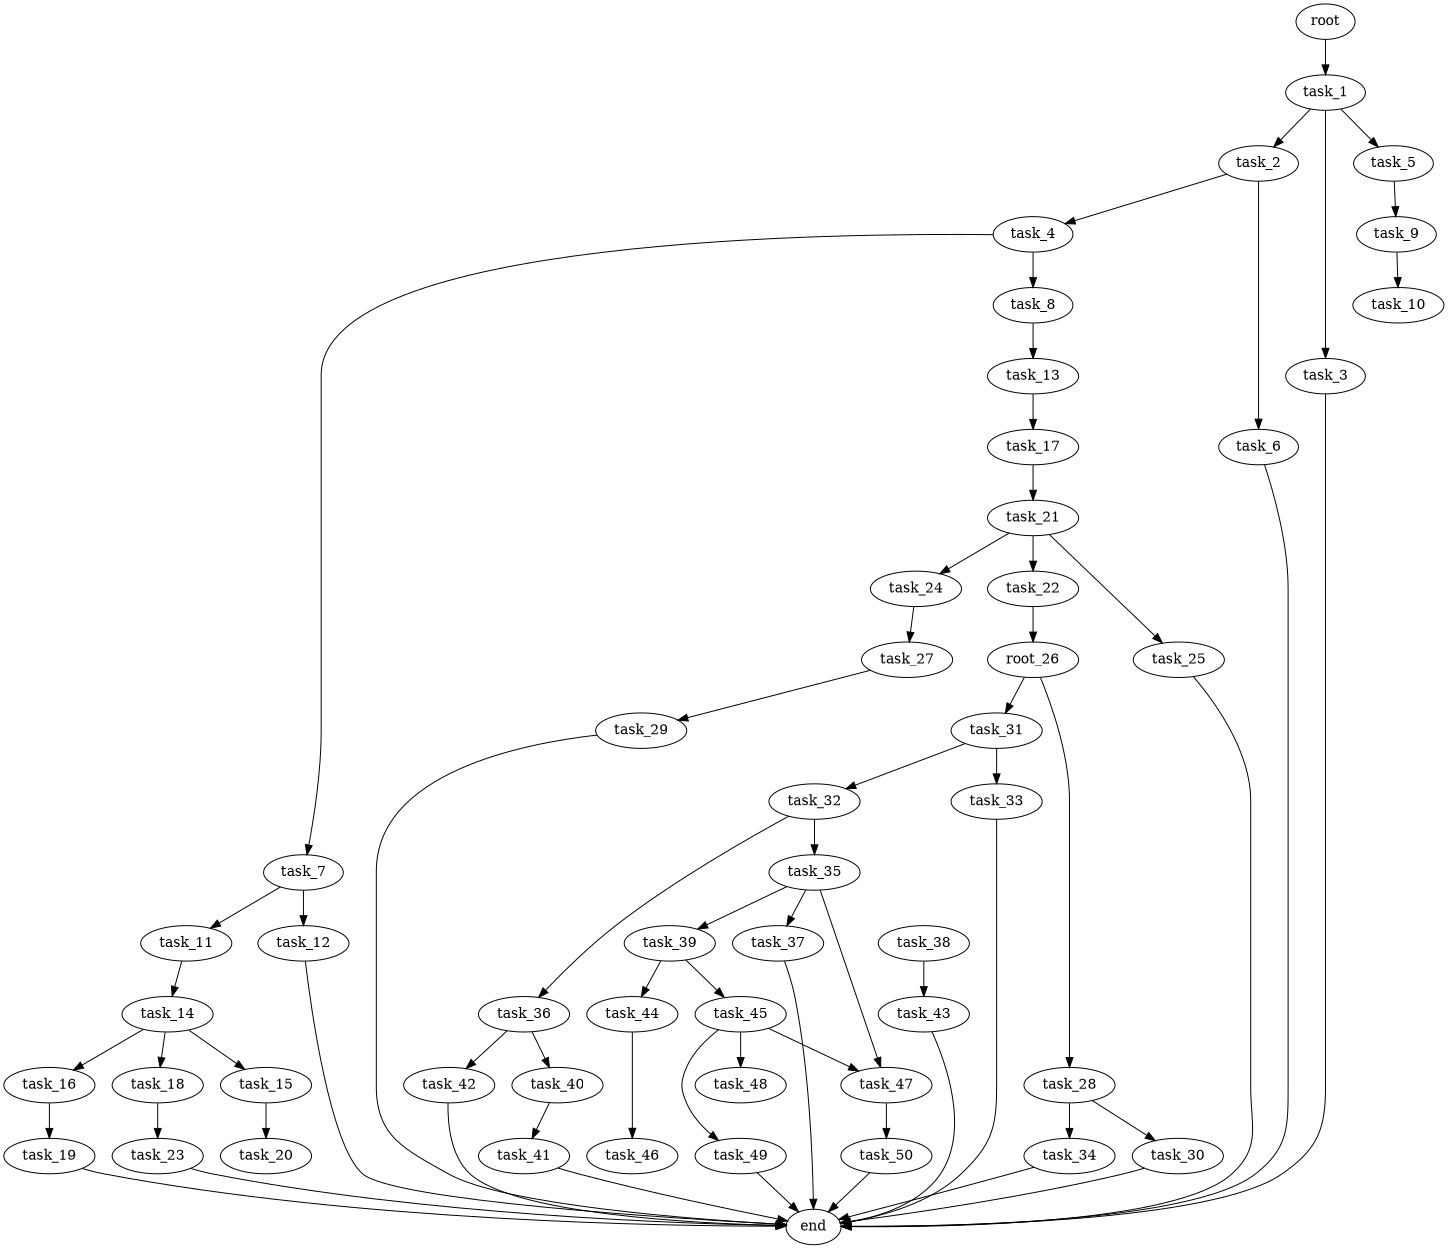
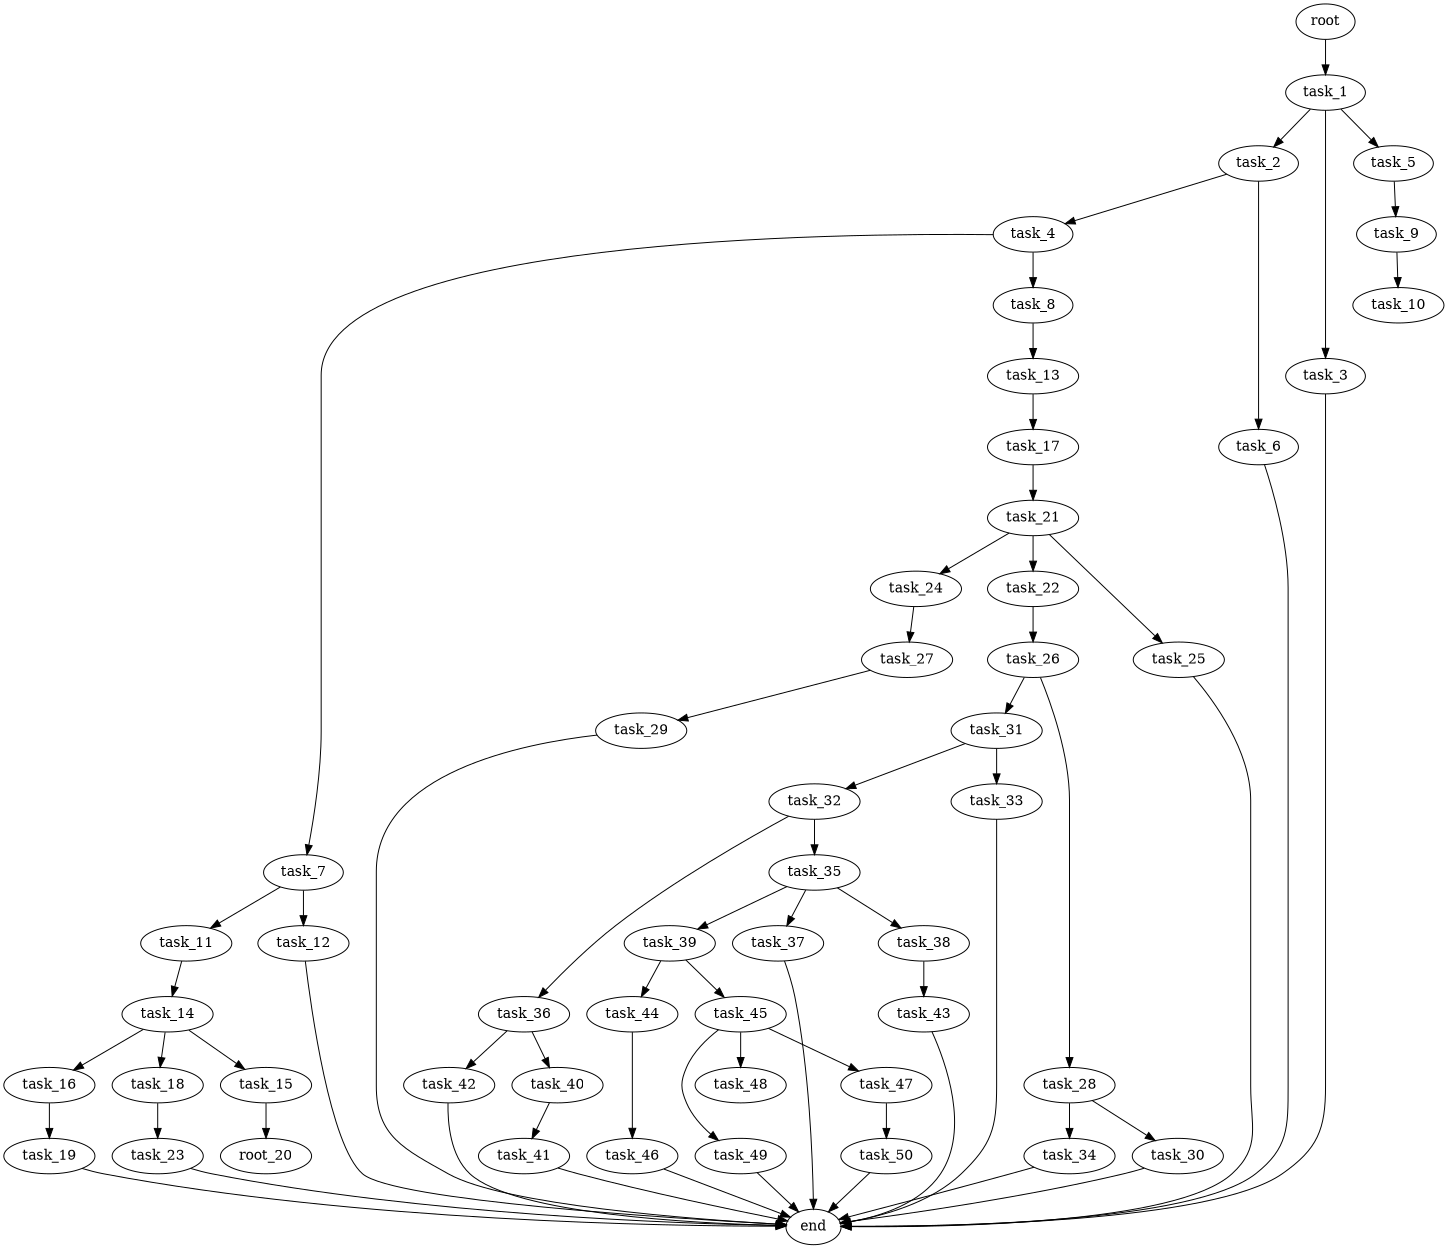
node "root_26": label "root_26" -> "task_26"
edge "task_35" -> "task_47": now "task_35" -> "task_38"
node "task_20": label "task_20" -> "root_20"
edge "task_46" -> "end": added
